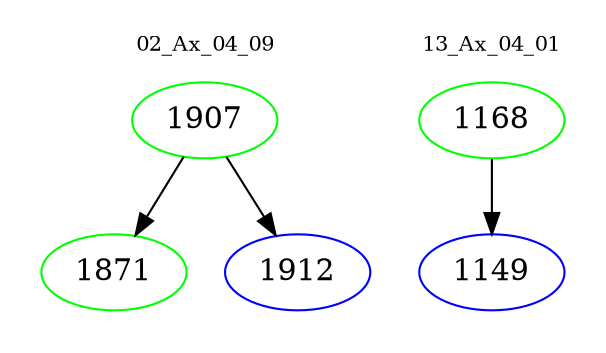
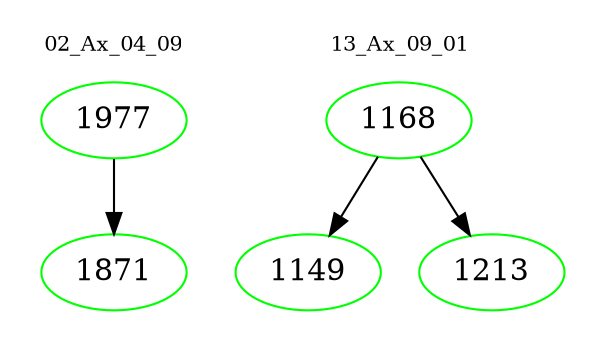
cluster "13_Ax_04_01": label "13_Ax_04_01" -> "13_Ax_09_01"
node "1907": label "1907" -> "1977"
node "1912": removed
node "1213": added
node "1149": color blue -> green
